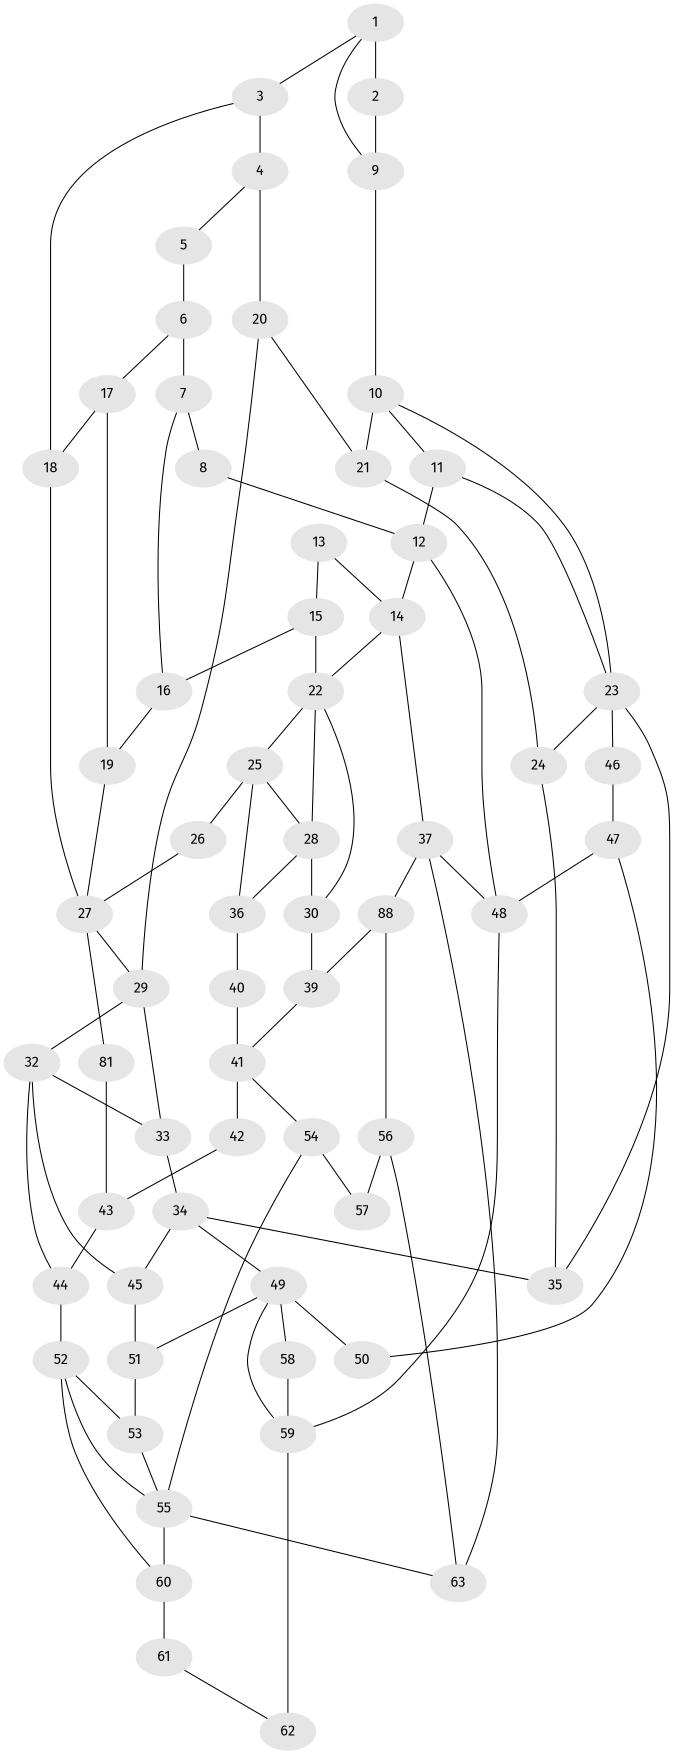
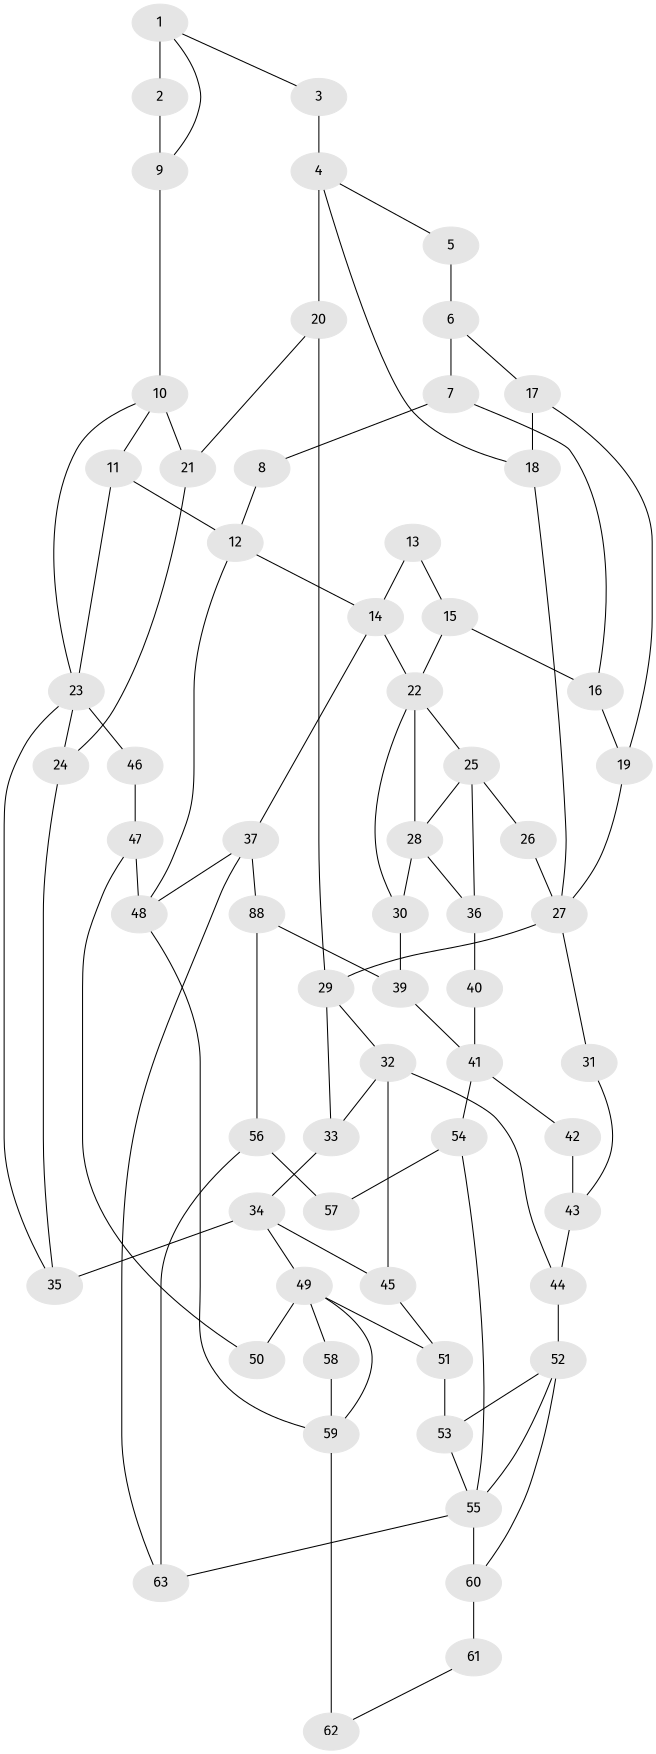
edge "3" -- "18": now "4" -- "18"
node "81": label "81" -> "31"
